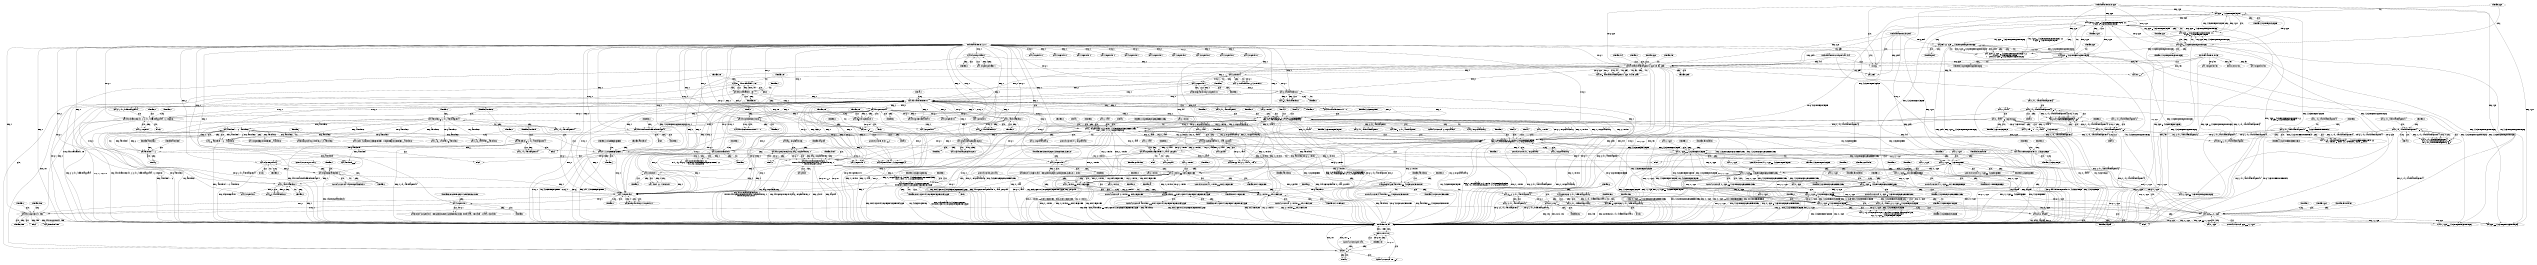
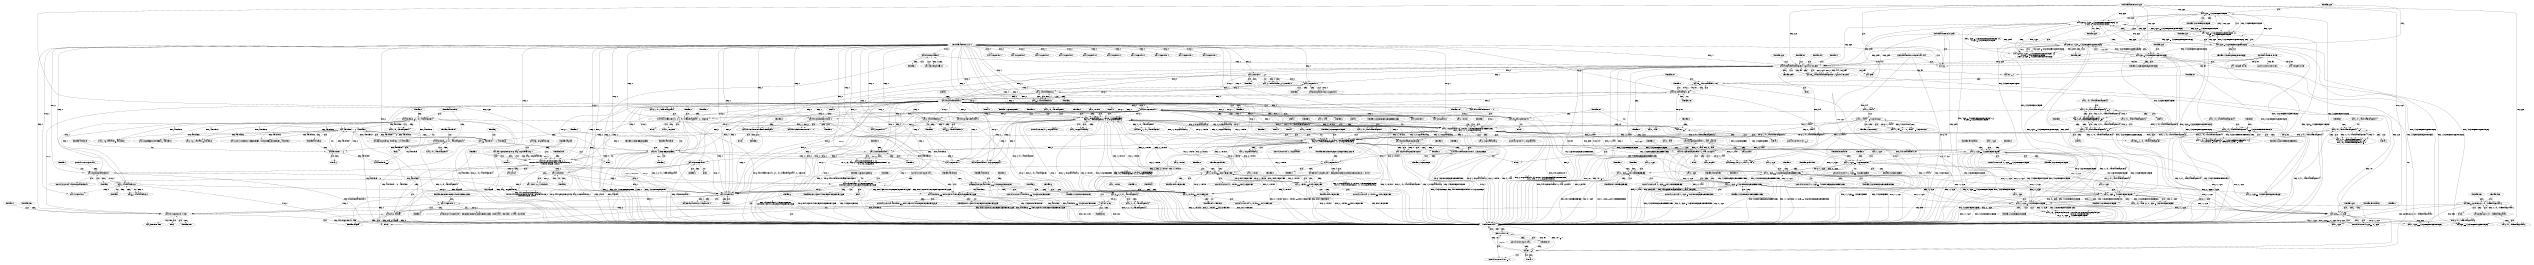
node "(Return,return(len);)": label "(Return,return(len);)" -> "(ControlStructure,return(len);)"
edge "(Call,cb(s, SSL_CB_READ_ALERT, j))" -> "(Call,dtls1_handle_timeout(s))": label "DDG: SSL3_RT_APPLICATION_DATA" -> "DDG: s"
node "(Identifier,SSL3_MT_CHANGE)": label "(Identifier,SSL3_MT_CHANGE)" -> "(Identifier,SSL3_MT_CCS)"
edge "(Call,item = pqueue_pop(s->d1->buffered_app_data.q))" -> "(Call,type == SSL3_RT_APPLICATION_DATA)": now "(Call,item = pqueue_pop(s->d1->buffered_app_data.q))" -> "(Call,pqueue_pop(s->d1->buffered_app_data.q))"
